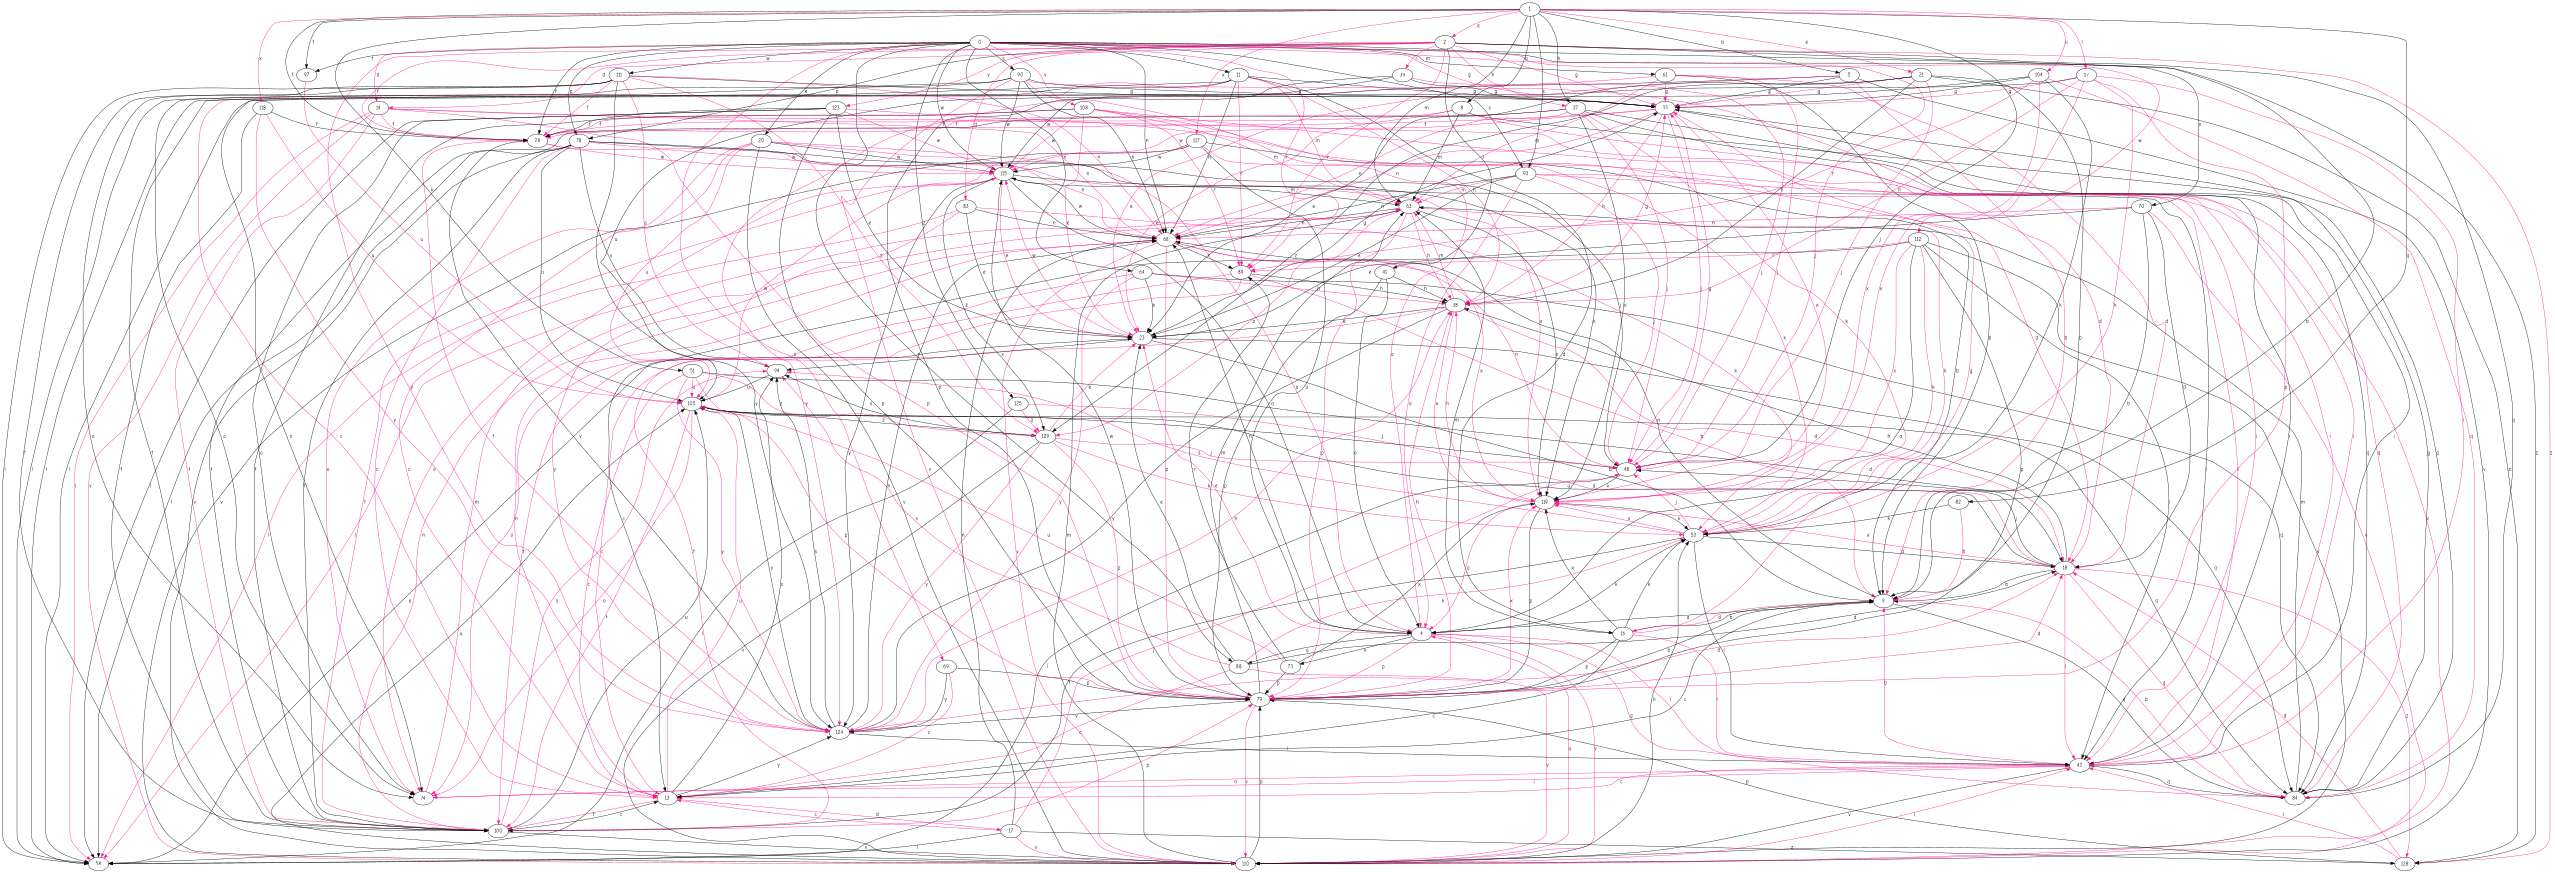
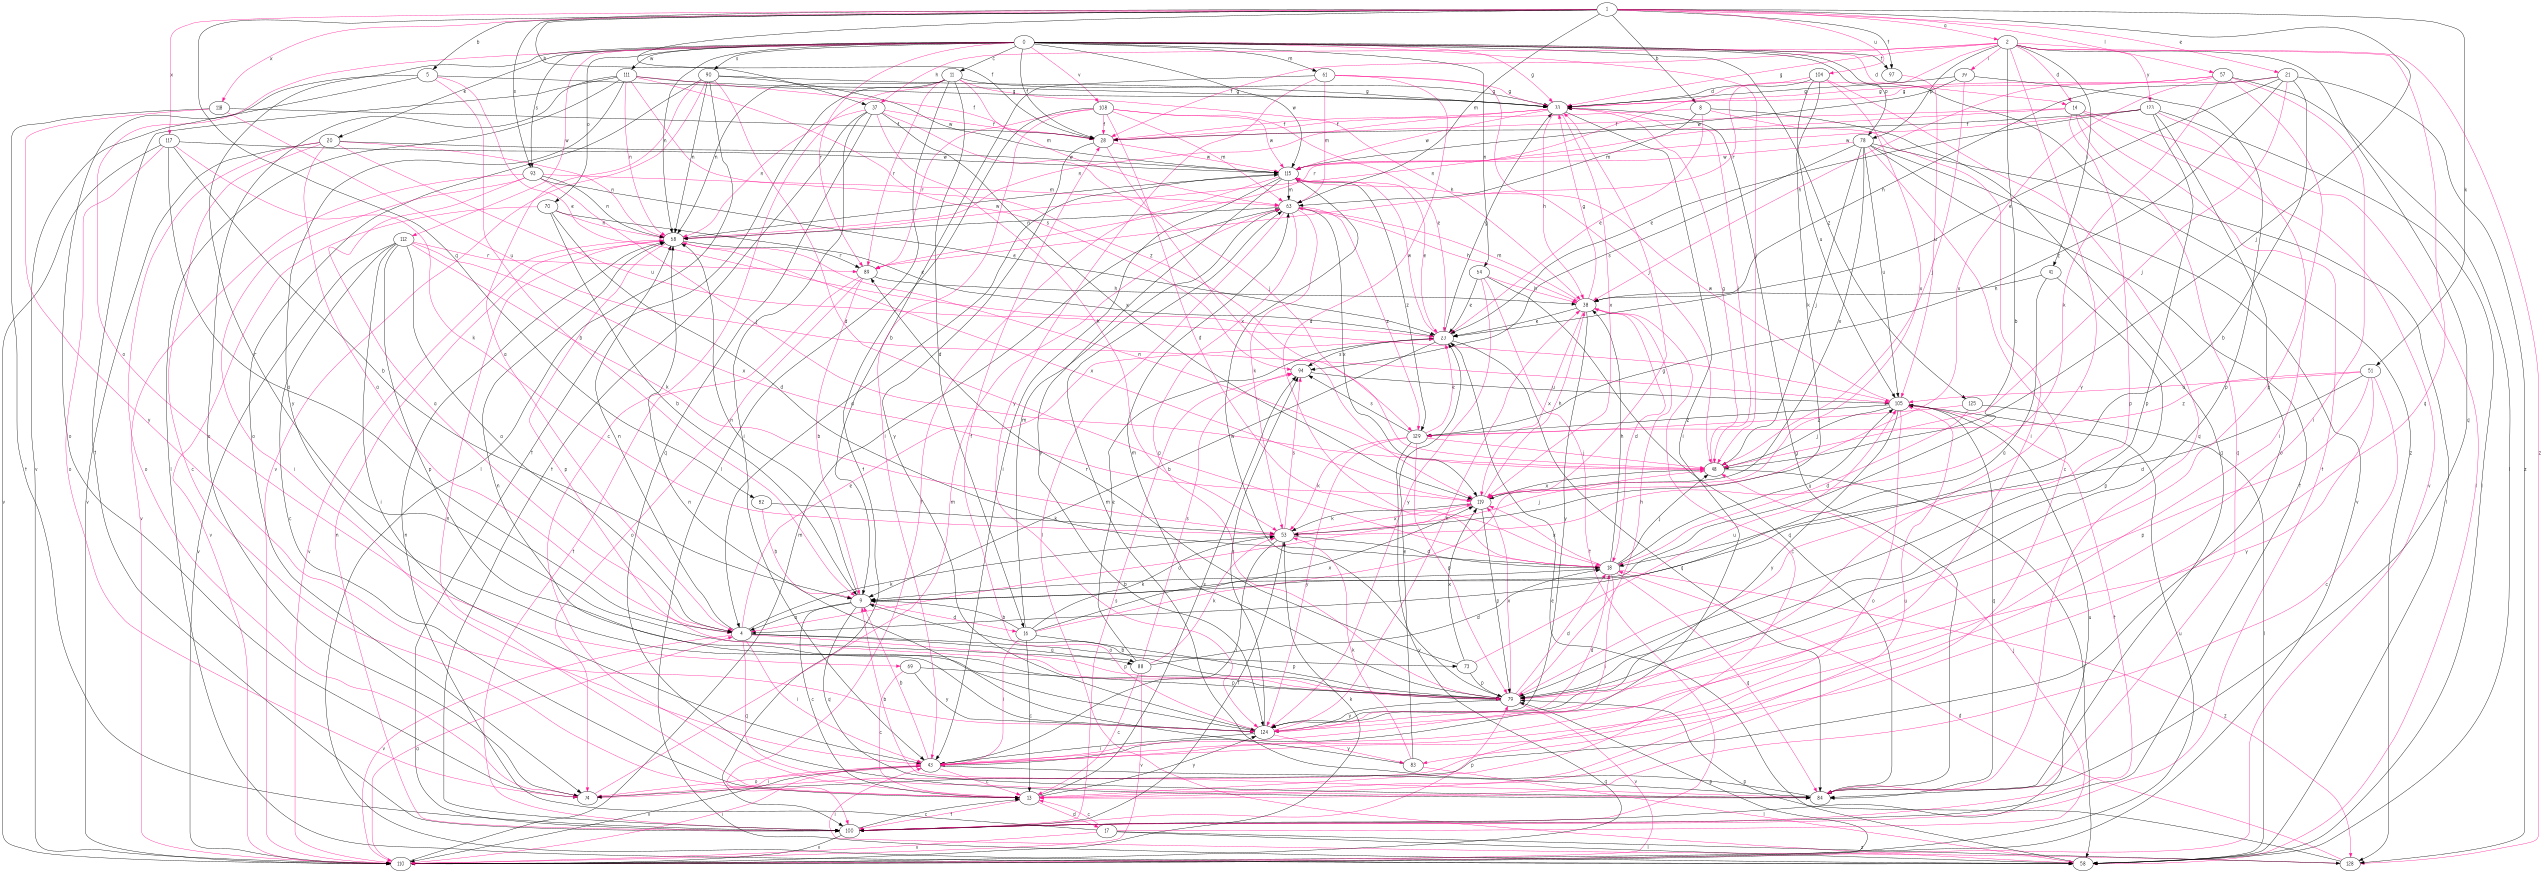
edge "104" -> "33": label "g" -> "d"
edge "83" -> "124": reversed
